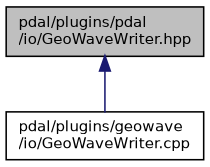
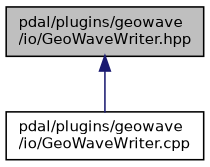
node "pdal/plugins/pdal /io/GeoWaveWriter.hpp": label "pdal/plugins/pdal /io/GeoWaveWriter.hpp" -> "pdal/plugins/geowave /io/GeoWaveWriter.hpp"
